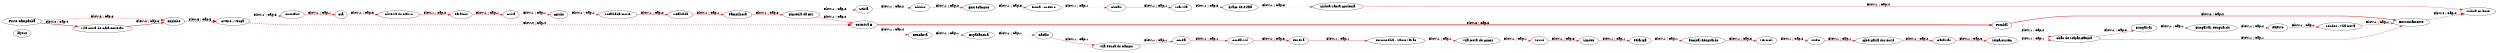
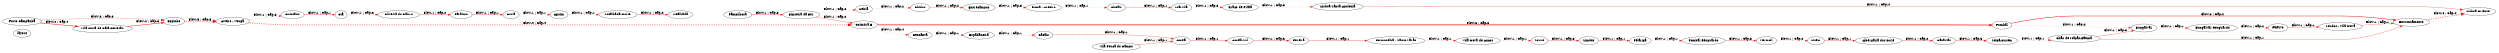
edge "Mealhada" -> "Pampilhosa": removed, label "Flow:1 | Cap:1"
edge "Pombal" -> "Chão de Maçãs-Fátima": now "Pombal" -> "Fungalvaz"
edge "Casais" -> "Vila Pouca do Campo": now "Casais" -> "Ameal"
